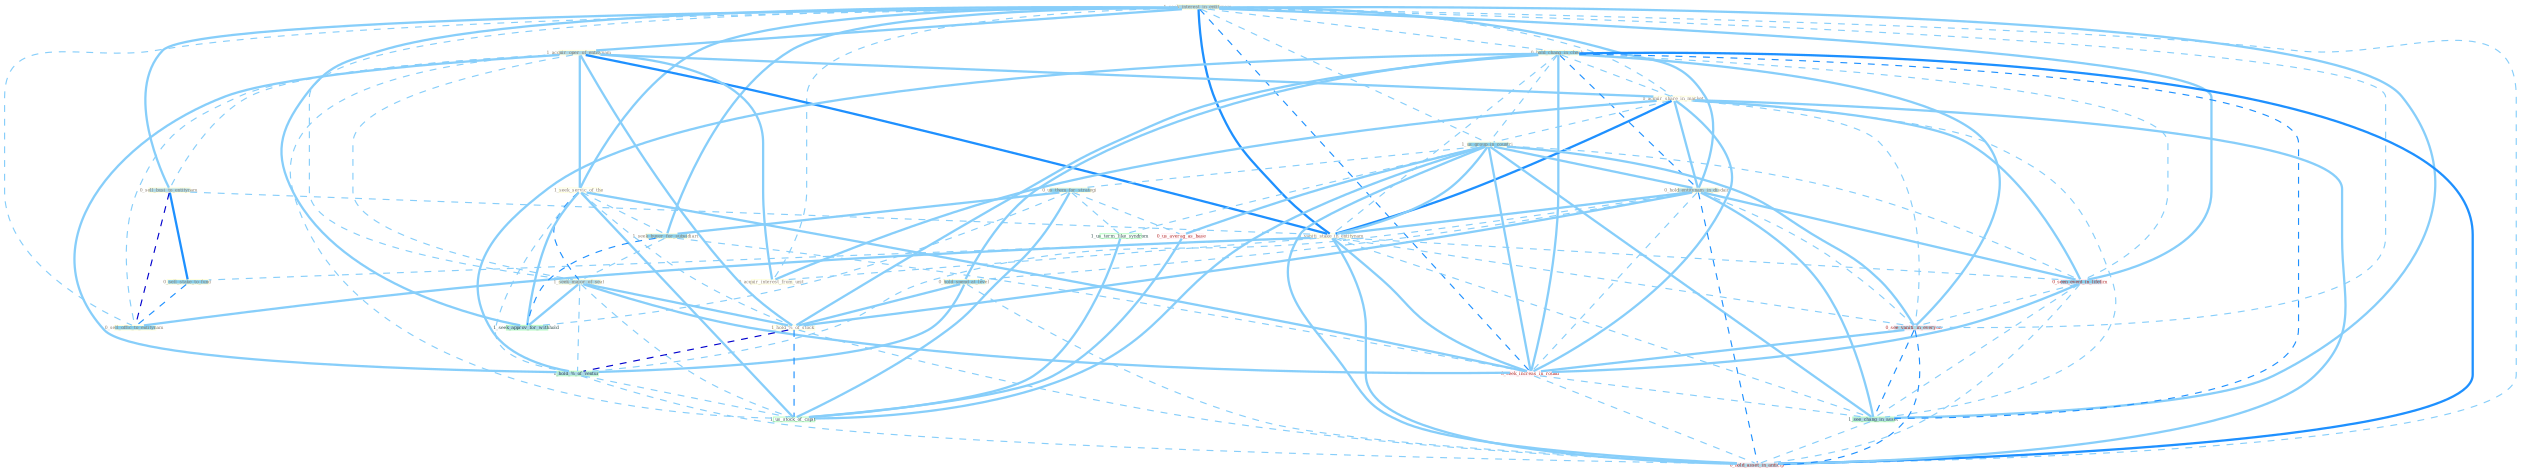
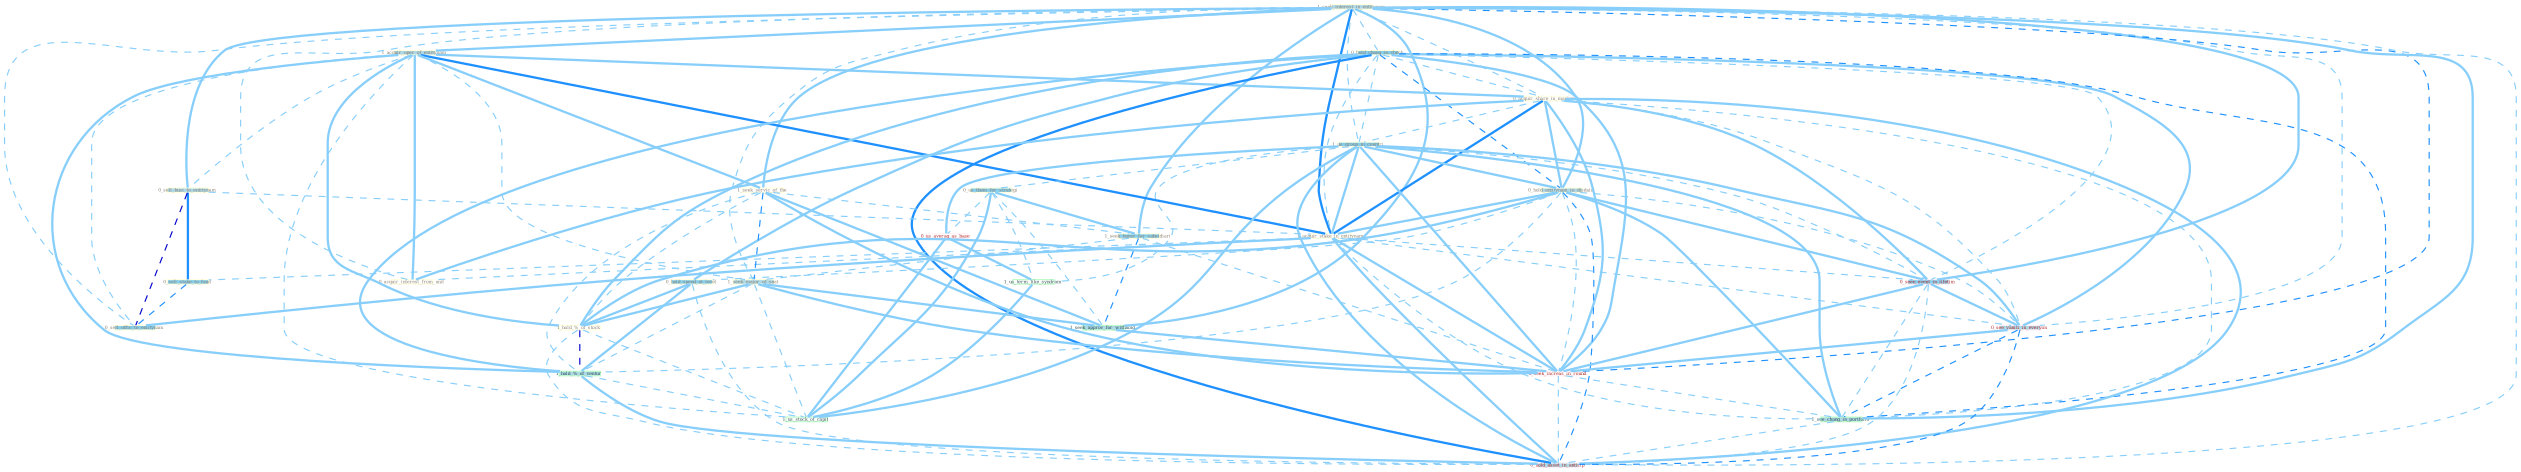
node "1_vaniti_stake_in_entitynam": label "1_vaniti_stake_in_entitynam" -> "1_acquir_stake_in_entitynam"
edge "0_us_averag_as_base" -- "1_us_term_like_syndrom": added
edge "1_seek_servic_of_the" -- "1_us_stock_of_capit": removed
edge "0_seen_event_in_lifetim" -- "0_see_vaniti_in_everyon": style dashed -> bold
edge "1_seek_approv_for_withhold" -- "0_seek_increas_in_round": added
edge "1_hold_%_of_stock" -- "1_us_stock_of_capit": color #1e90ff -> #87cefa
node "1_see_chang_in_asset": label "1_see_chang_in_asset" -> "1_see_chang_in_portfolio"
edge "1_hold_%_of_ventur" -- "0_hold_asset_in_anticip": style dashed -> bold
